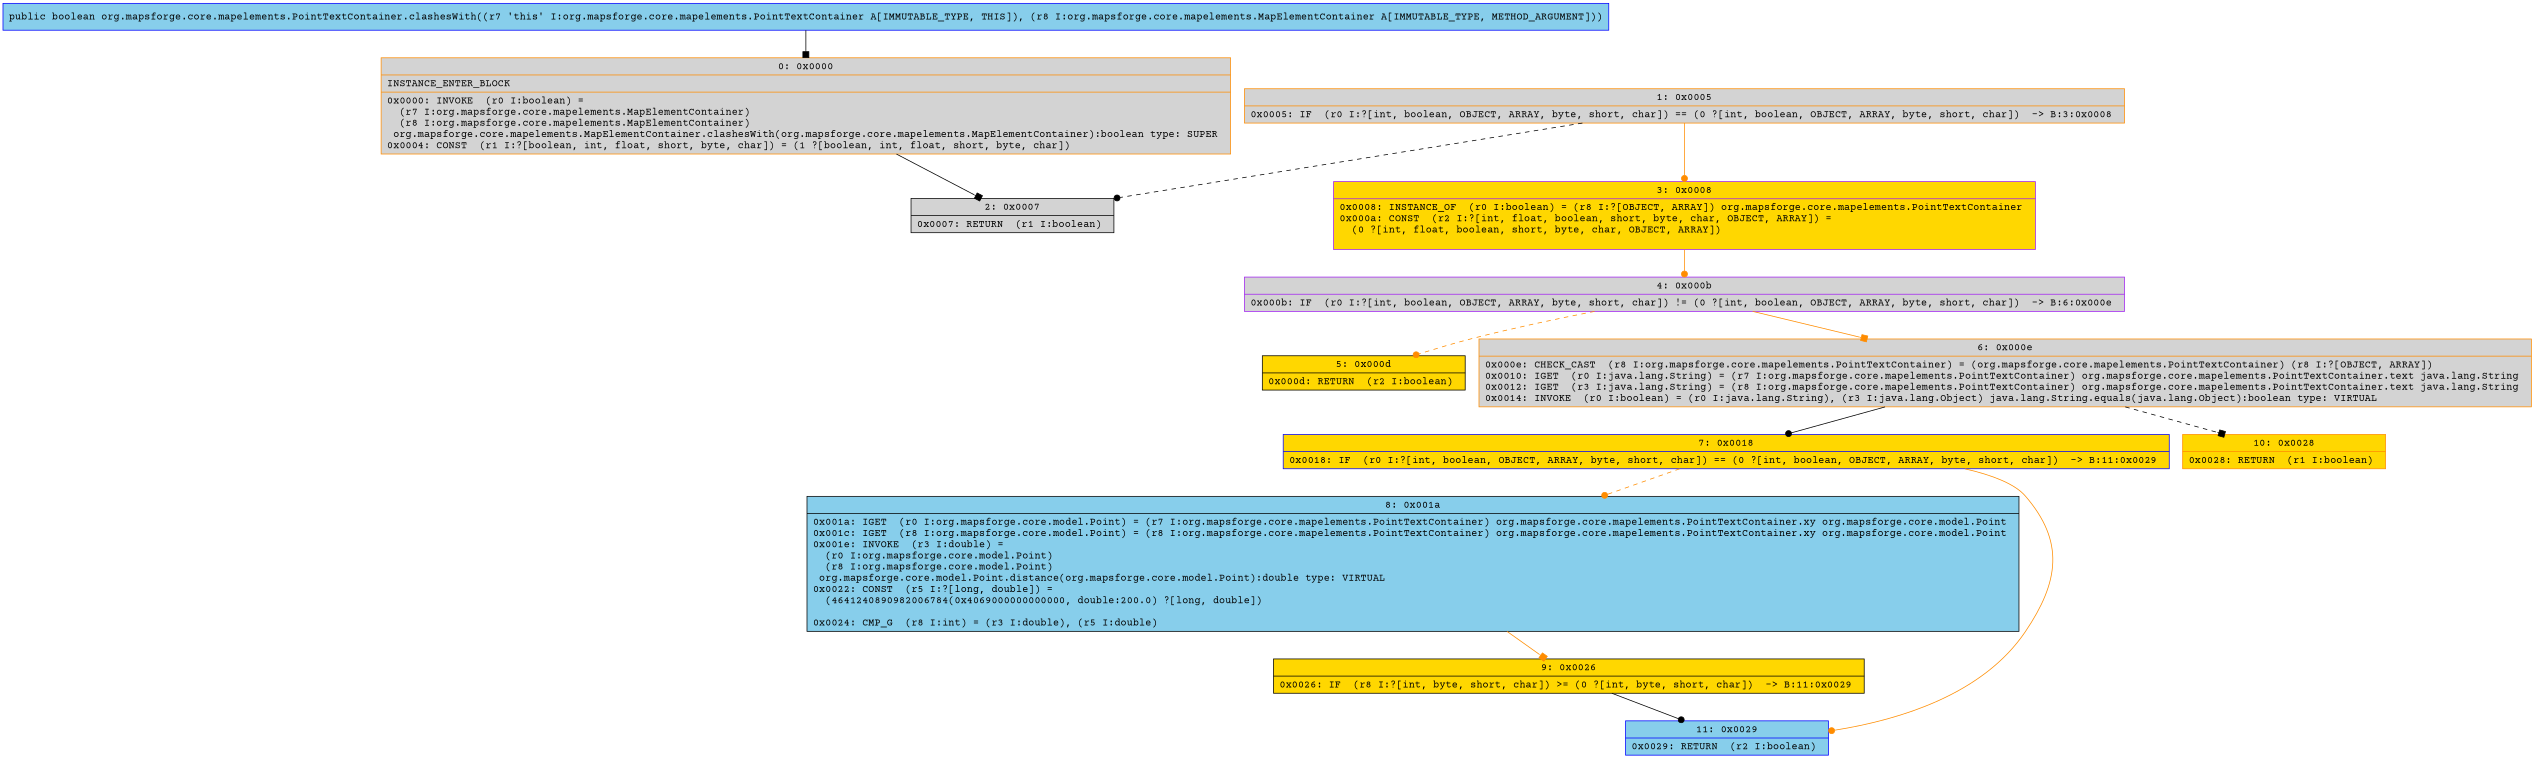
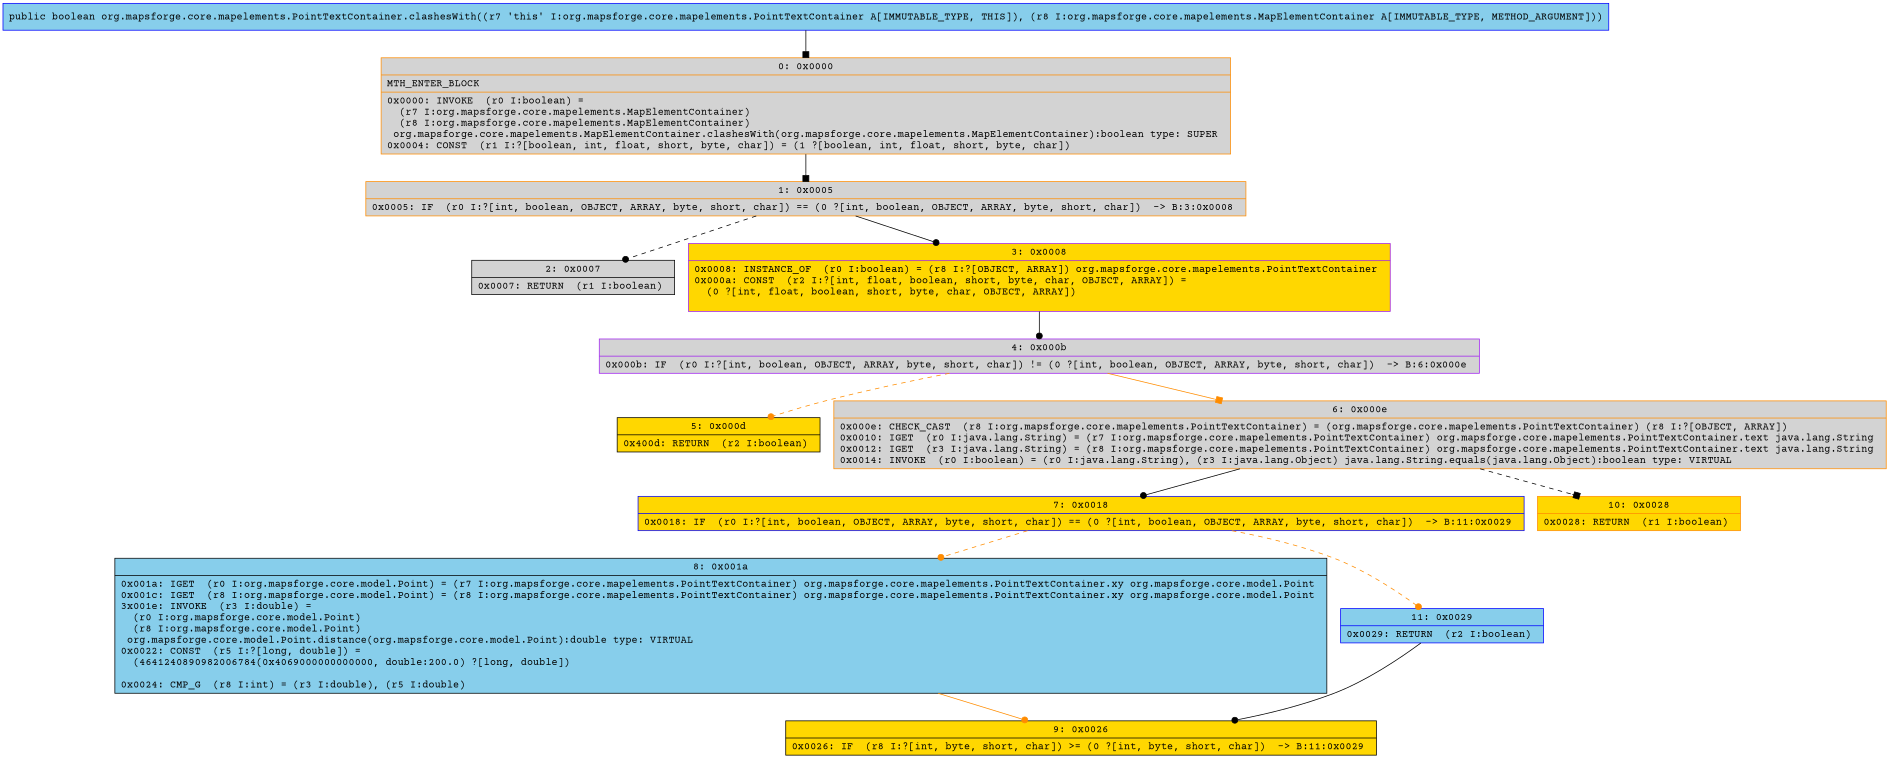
node "0: 0x0000": text "INSTANCE_ENTER_BLOCK" -> "MTH_ENTER_BLOCK"
edge "1: 0x0005" -> "3: 0x0008": color darkorange -> black
edge "0: 0x0000" -> "2: 0x0007": now "0: 0x0000" -> "1: 0x0005"
edge "3: 0x0008" -> "4: 0x000b": color darkorange -> black
node "5: 0x000d": text "0x000d: RETURN  (r2 I:boolean)" -> "0x400d: RETURN  (r2 I:boolean)"
node "8: 0x001a": text "0x001e: INVOKE  (r3 I:double) =" -> "3x001e: INVOKE  (r3 I:double) ="
edge "7: 0x0018" -> "11: 0x0029": style solid -> dashed
edge "8: 0x001a" -> "9: 0x0026": arrowhead box -> dot
edge "9: 0x0026" -> "11: 0x0029": reversed
